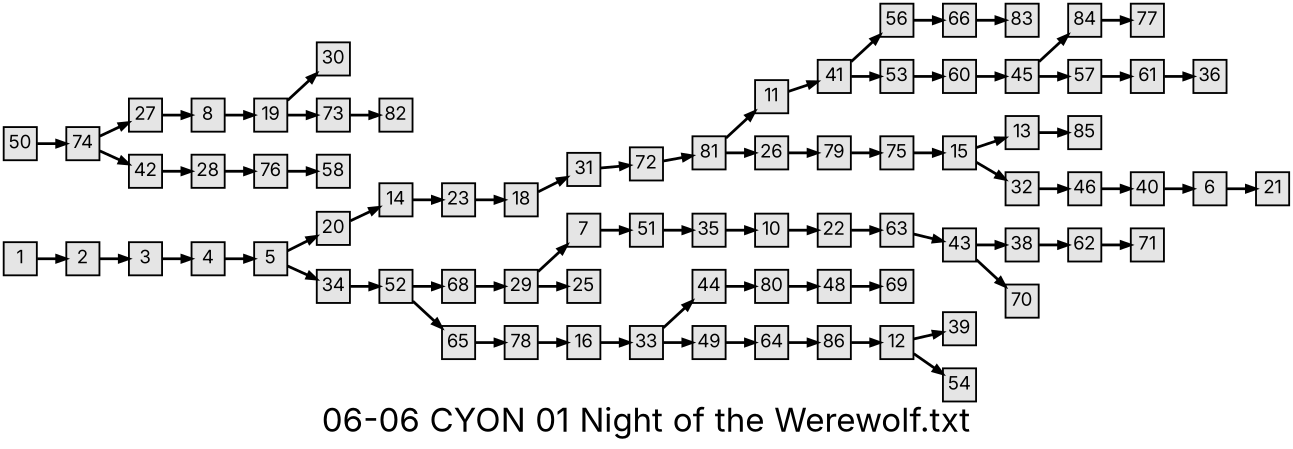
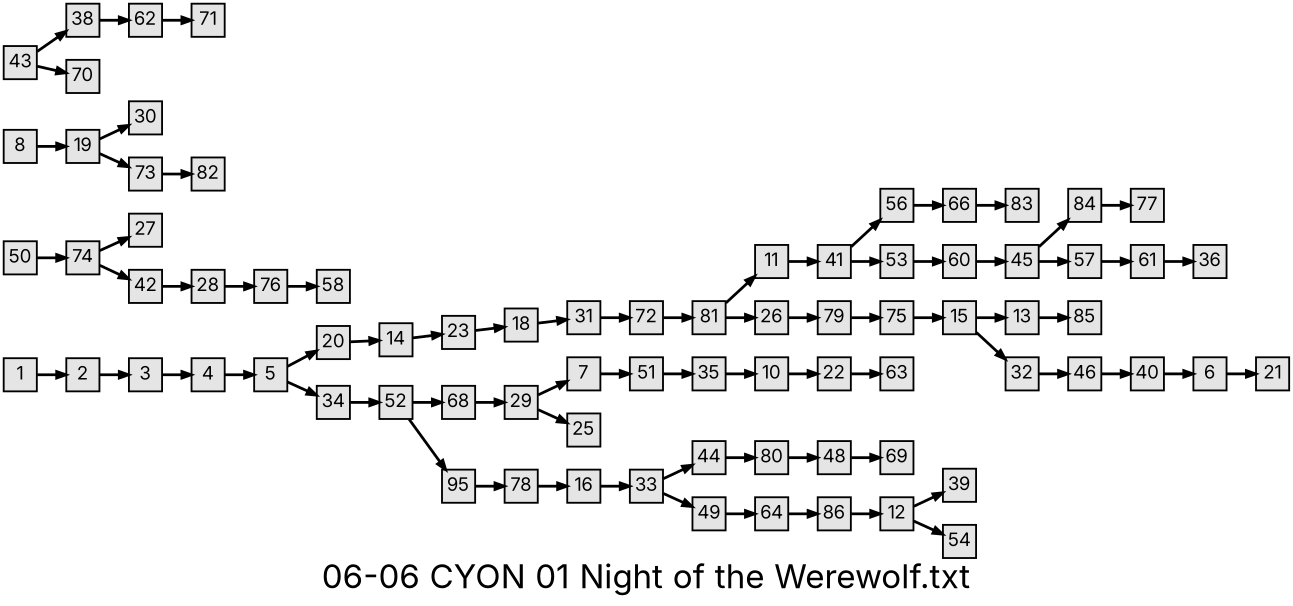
edge "27" -> "8": removed
edge "63" -> "43": removed
node "65": label "65" -> "95"
